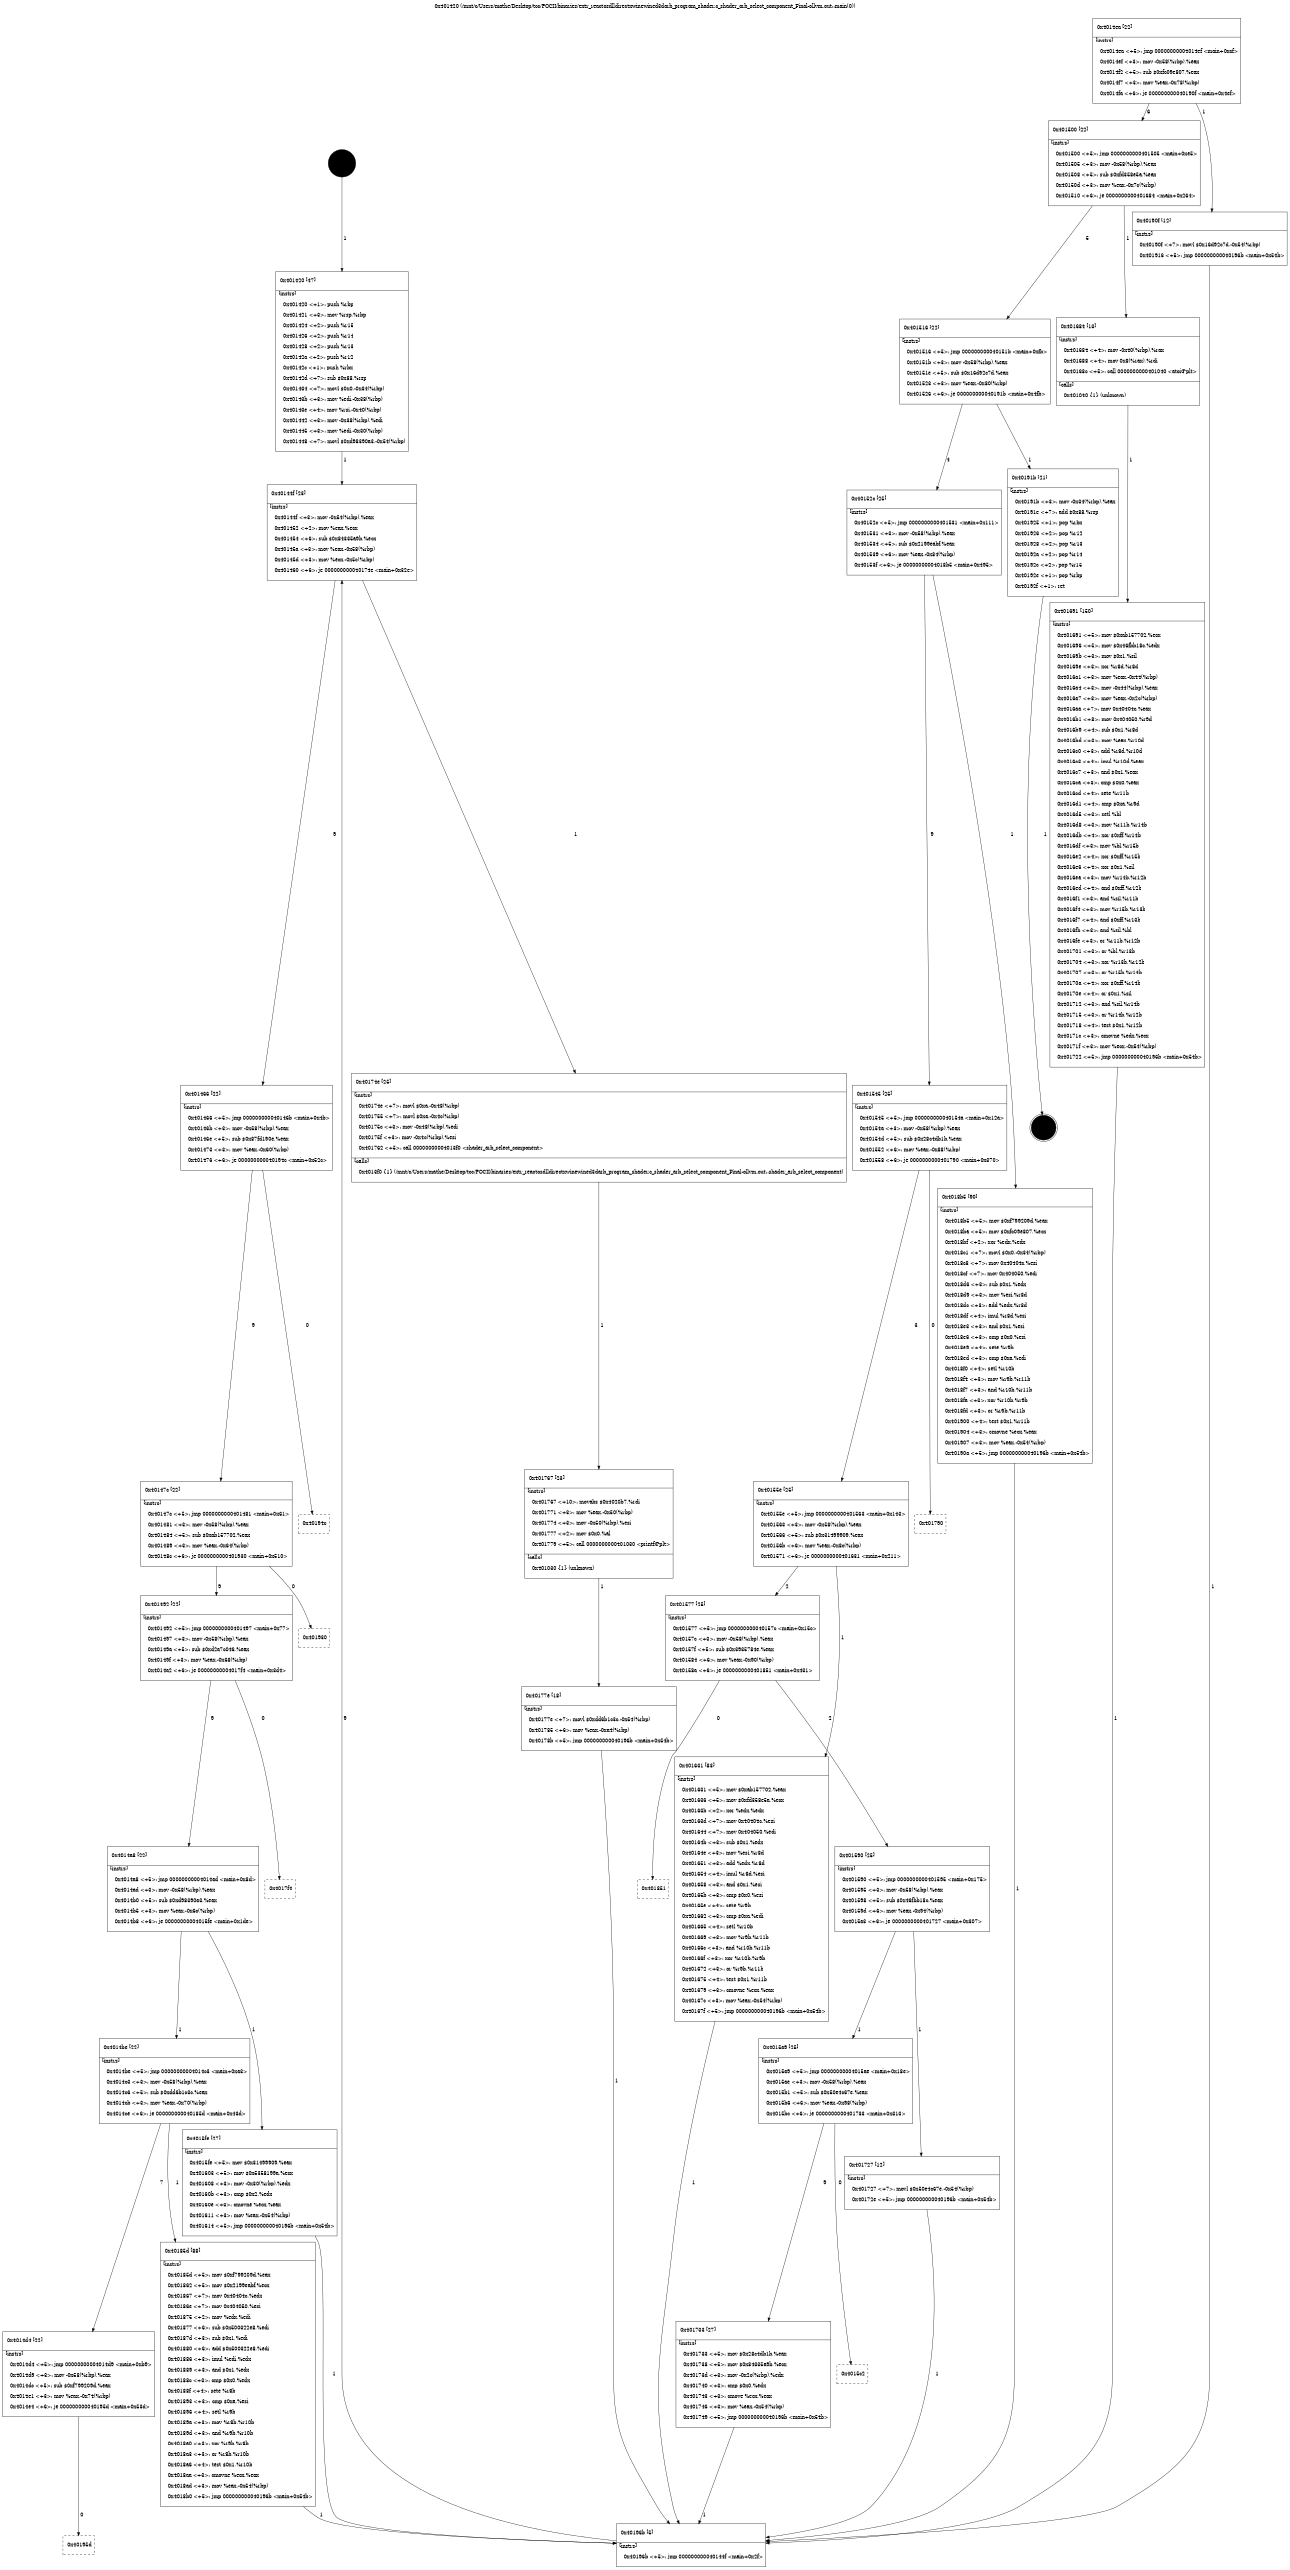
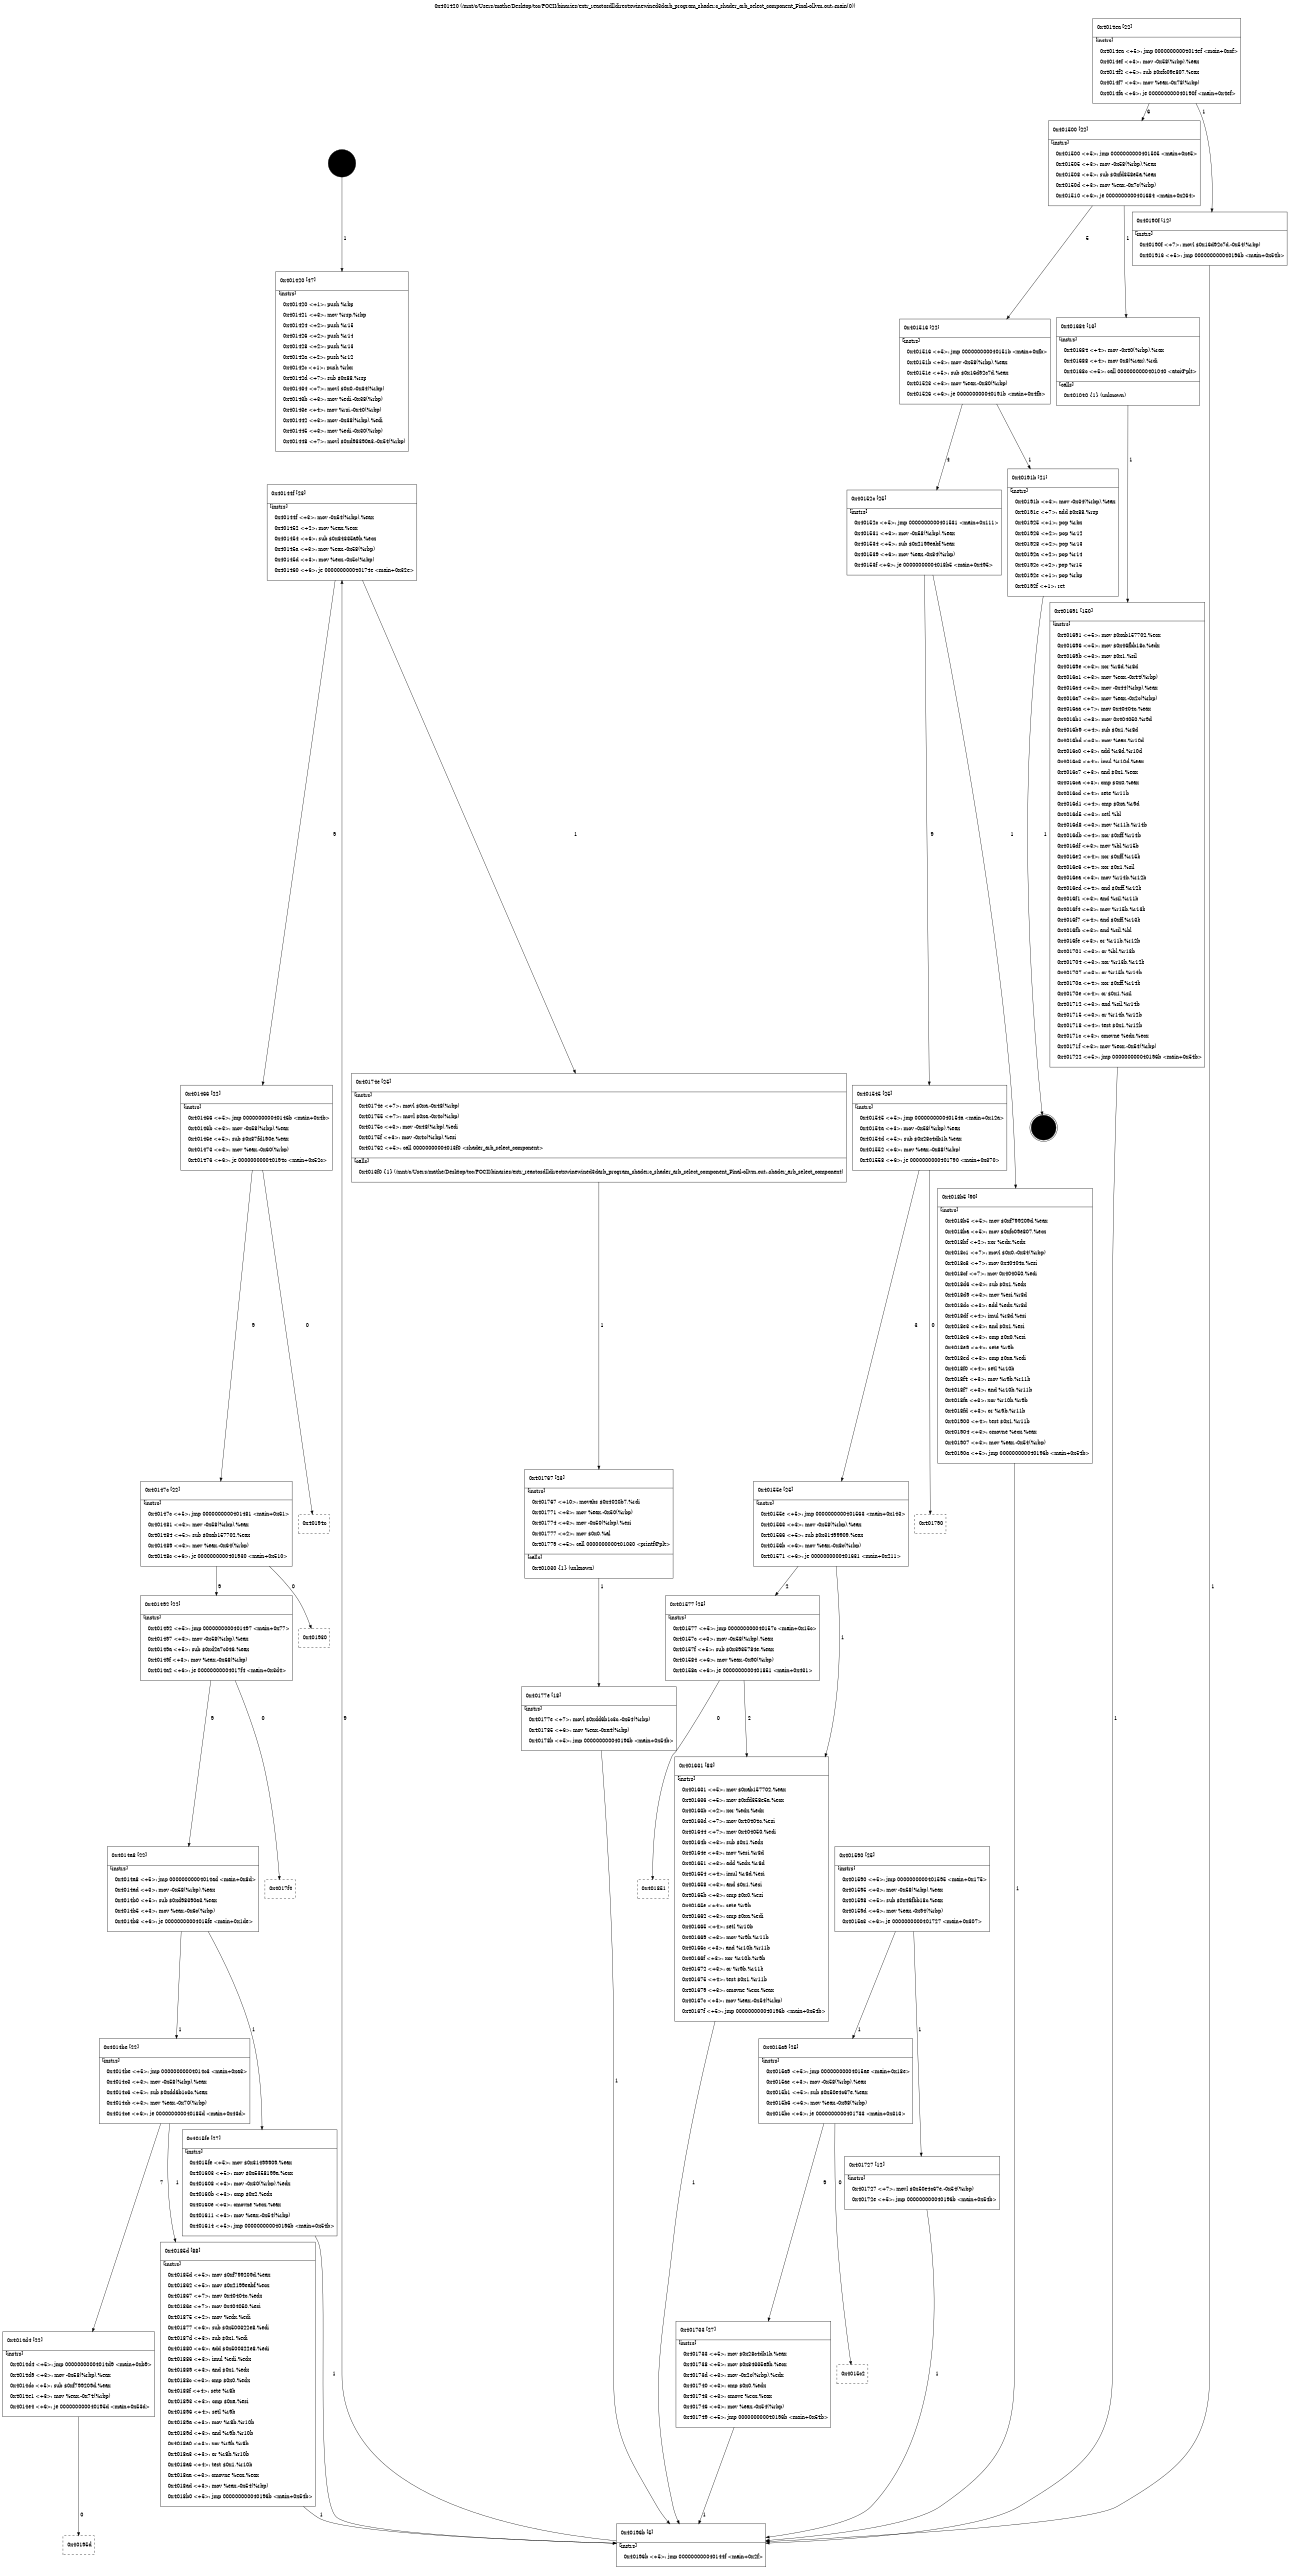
edge "0x401420 [47]" -> "0x40144f [23]": removed, label "1"
edge "0x401577 [25]" -> "0x401590 [25]": now "0x401577 [25]" -> "0x401631 [83]"
